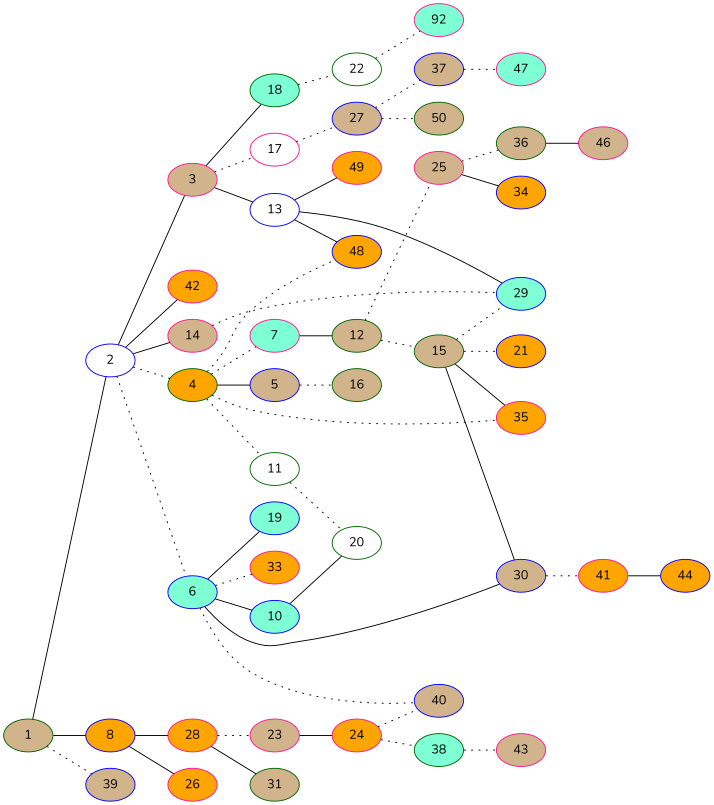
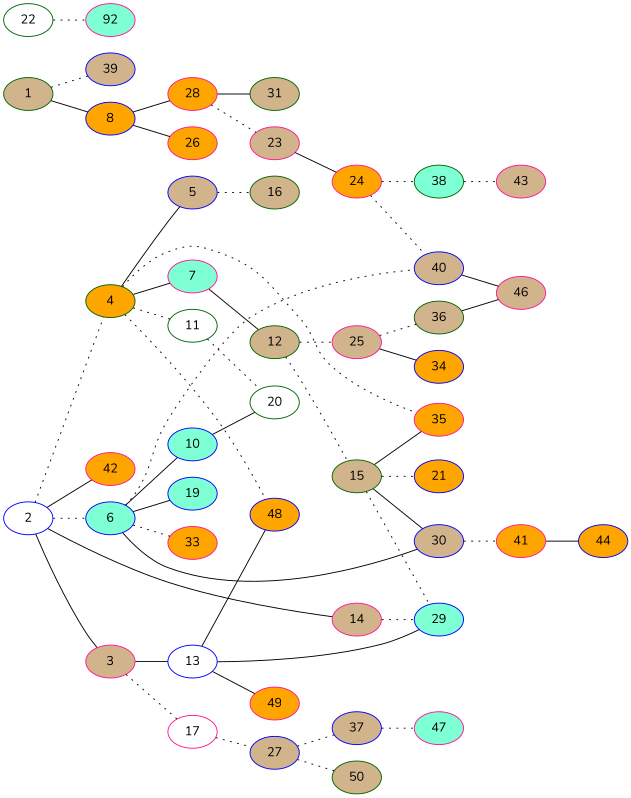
node "18": removed
edge "40" -- "46": added
edge "7" -- "4": style dotted -> solid
edge "2" -- "1": removed
